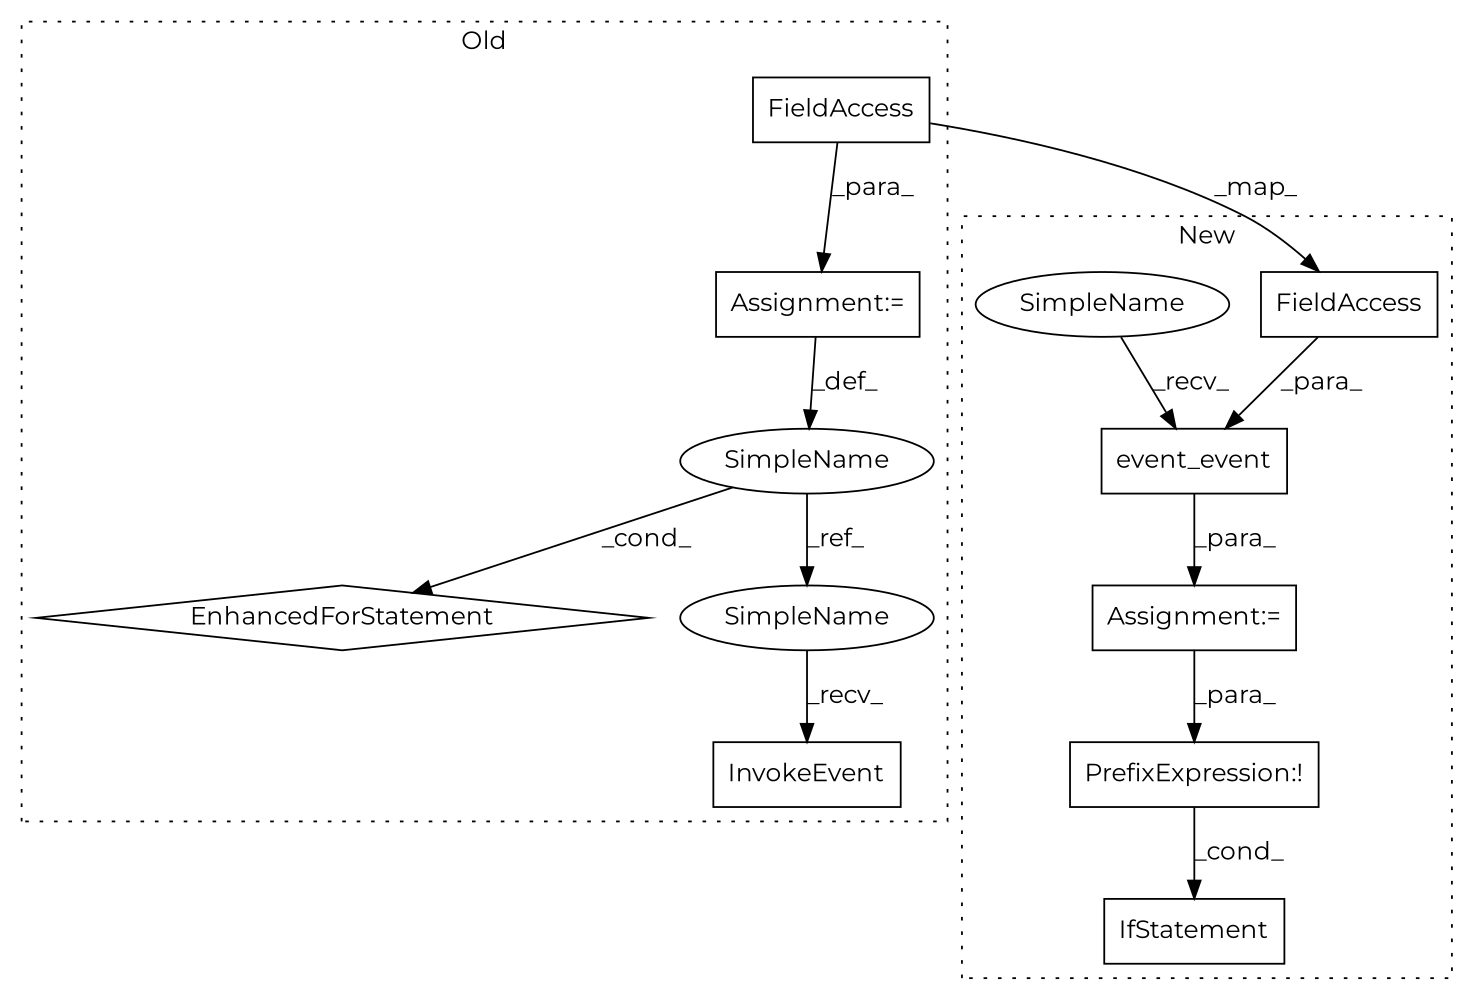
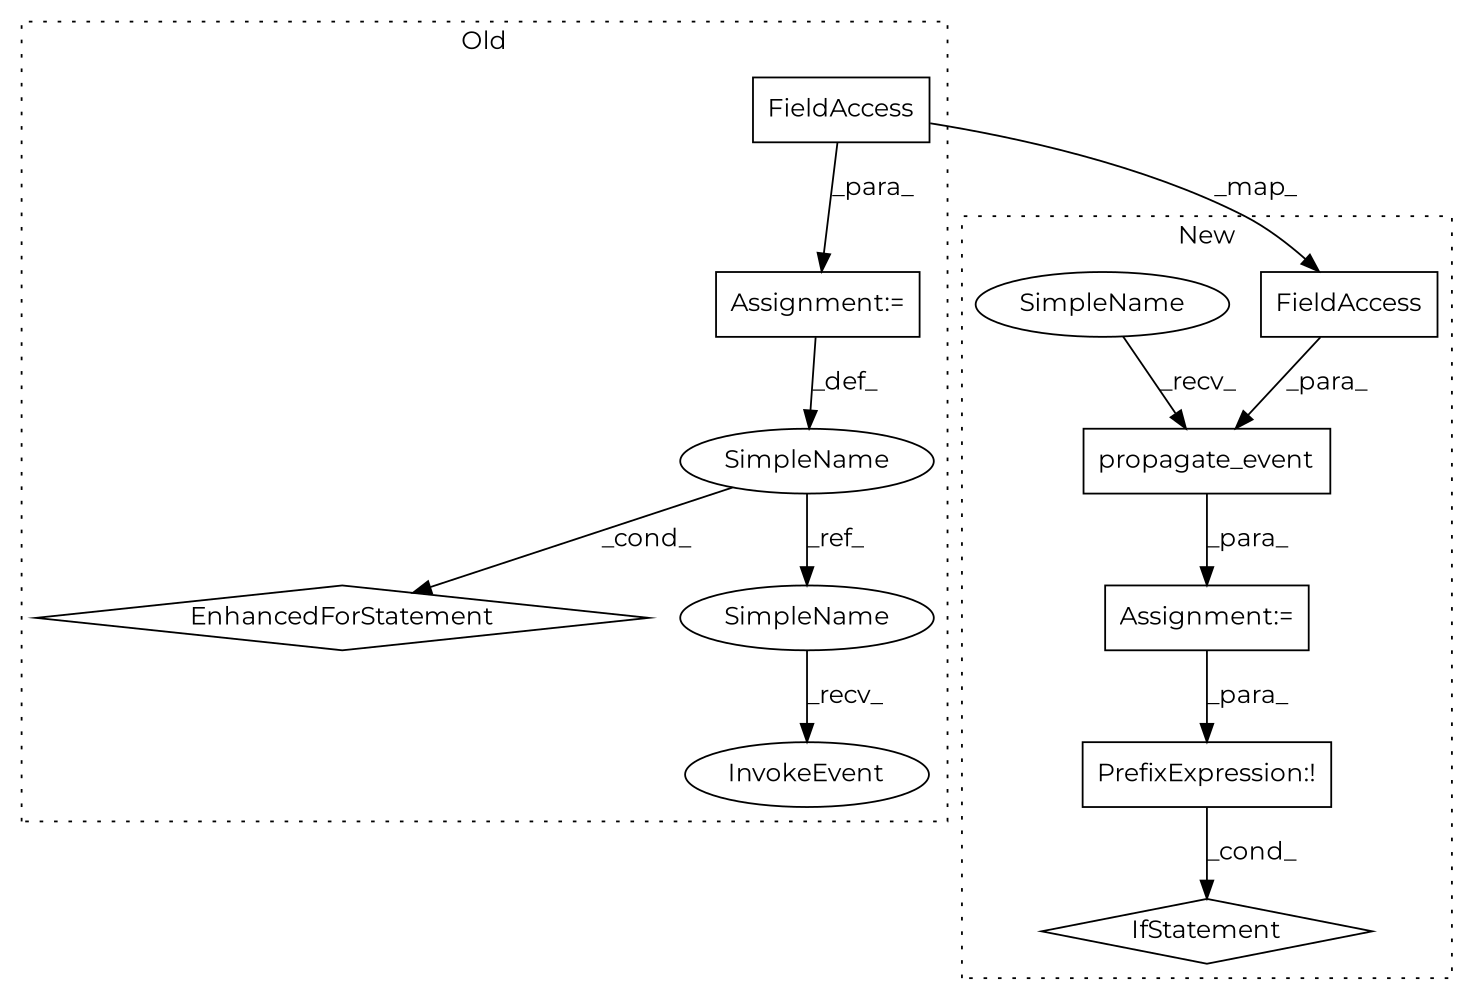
node "event_event": label "event_event" -> "propagate_event"
node "InvokeEvent": shape box -> ellipse
node "IfStatement": shape box -> diamond
